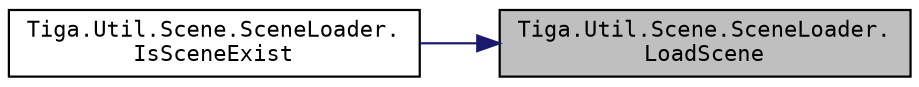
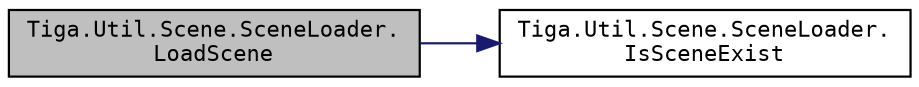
edge "Tiga.Util.Scene.SceneLoader. IsSceneExist" -> "Tiga.Util.Scene.SceneLoader. LoadScene": reversed
